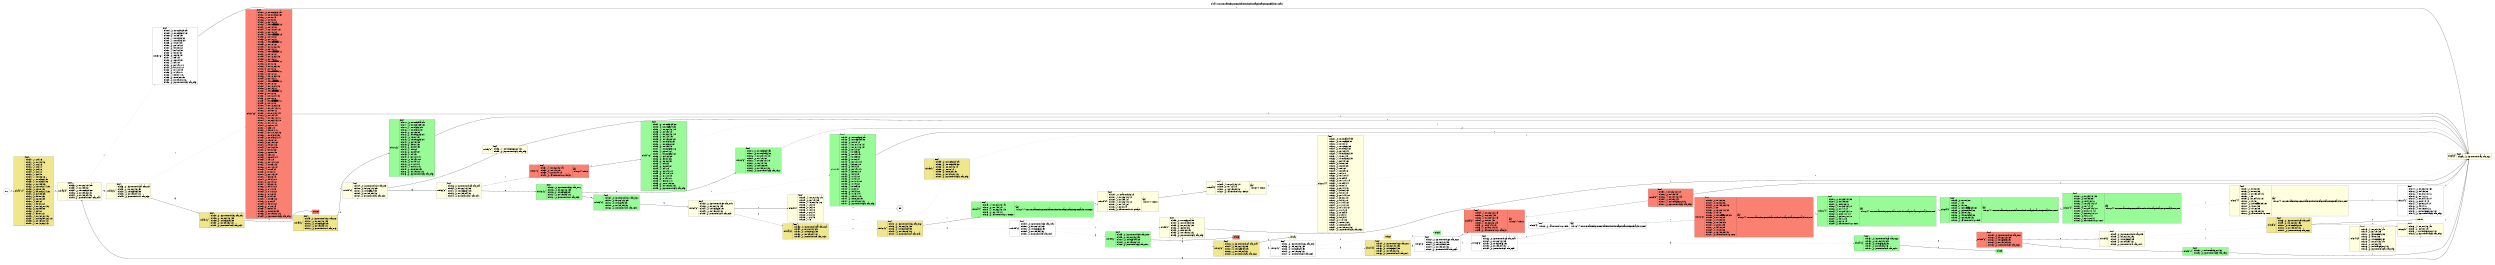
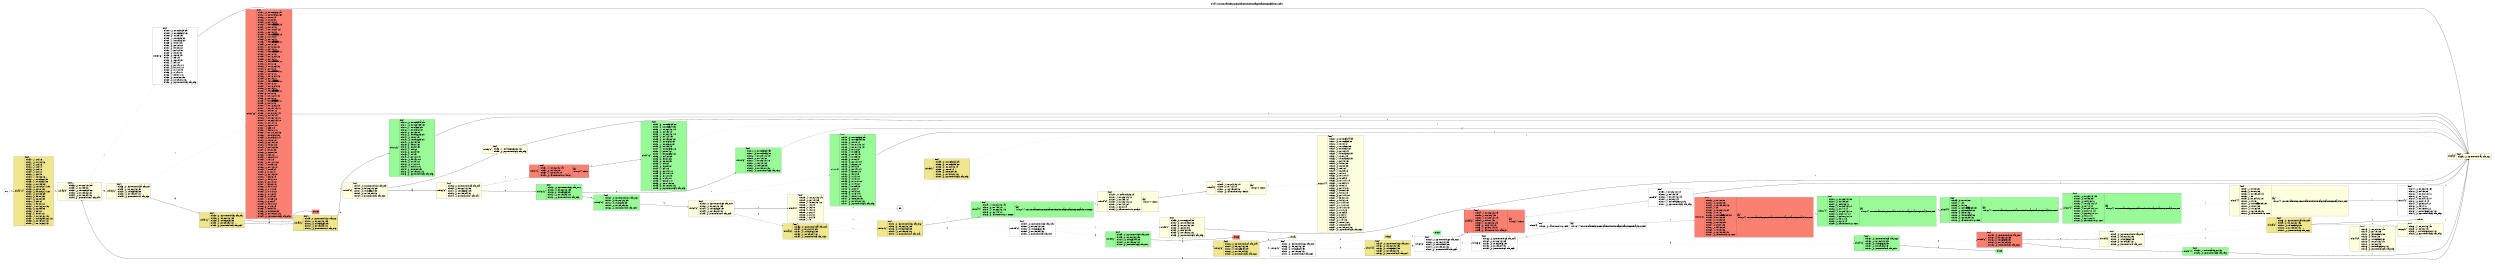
node "0x401fff [29]": fillcolor salmon -> white
edge "0x401ae1 [28]" -> "0x401afd [28]": added, label "15"
